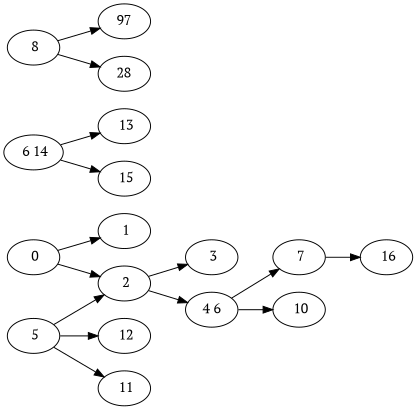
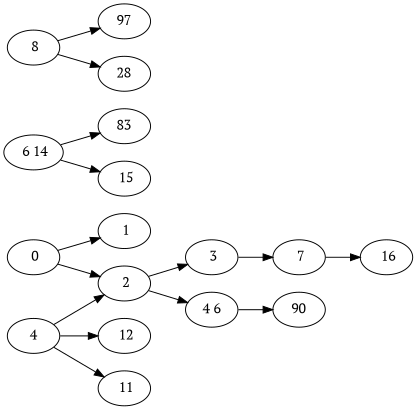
node "13": label "13" -> "83"
edge "4 6" -> "7": now "3" -> "7"
node "10": label "10" -> "90"
node "5": label "5" -> "4"
